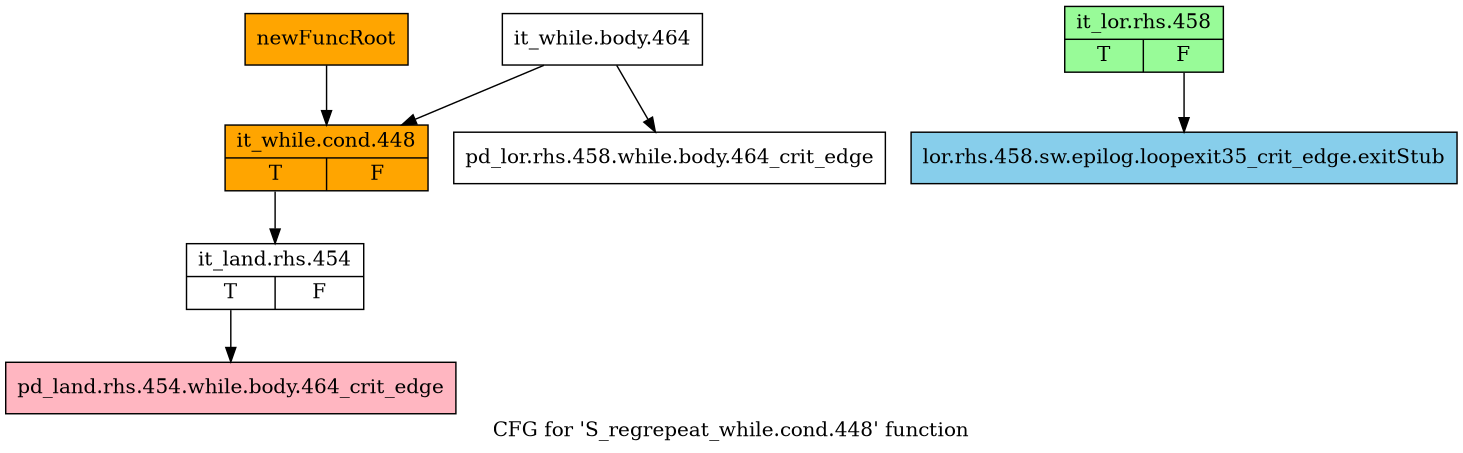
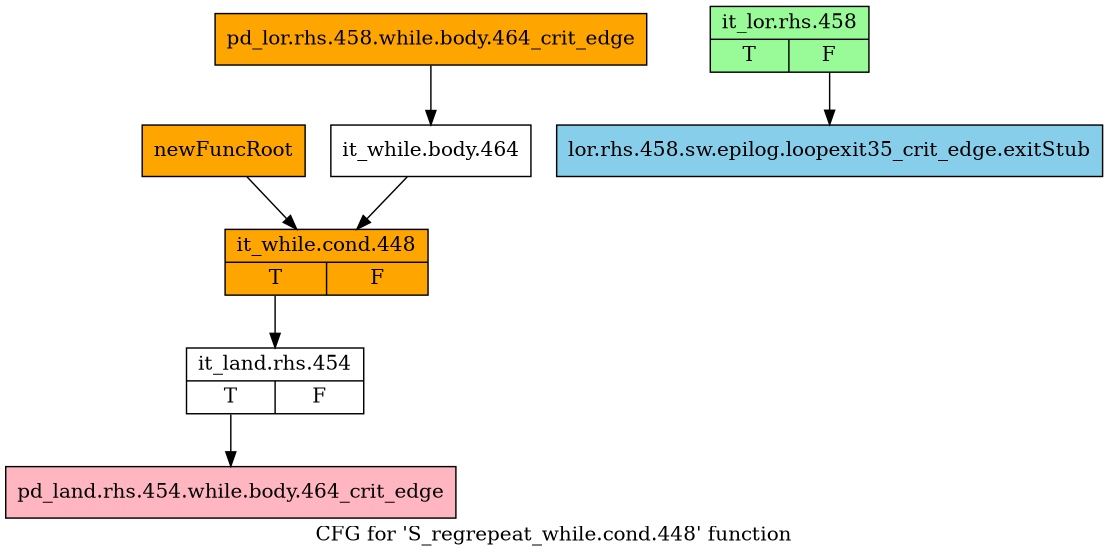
edge "it_while.body.464" -> "pd_lor.rhs.458.while.body.464_crit_edge": reversed
node "pd_lor.rhs.458.while.body.464_crit_edge": fillcolor white -> orange
